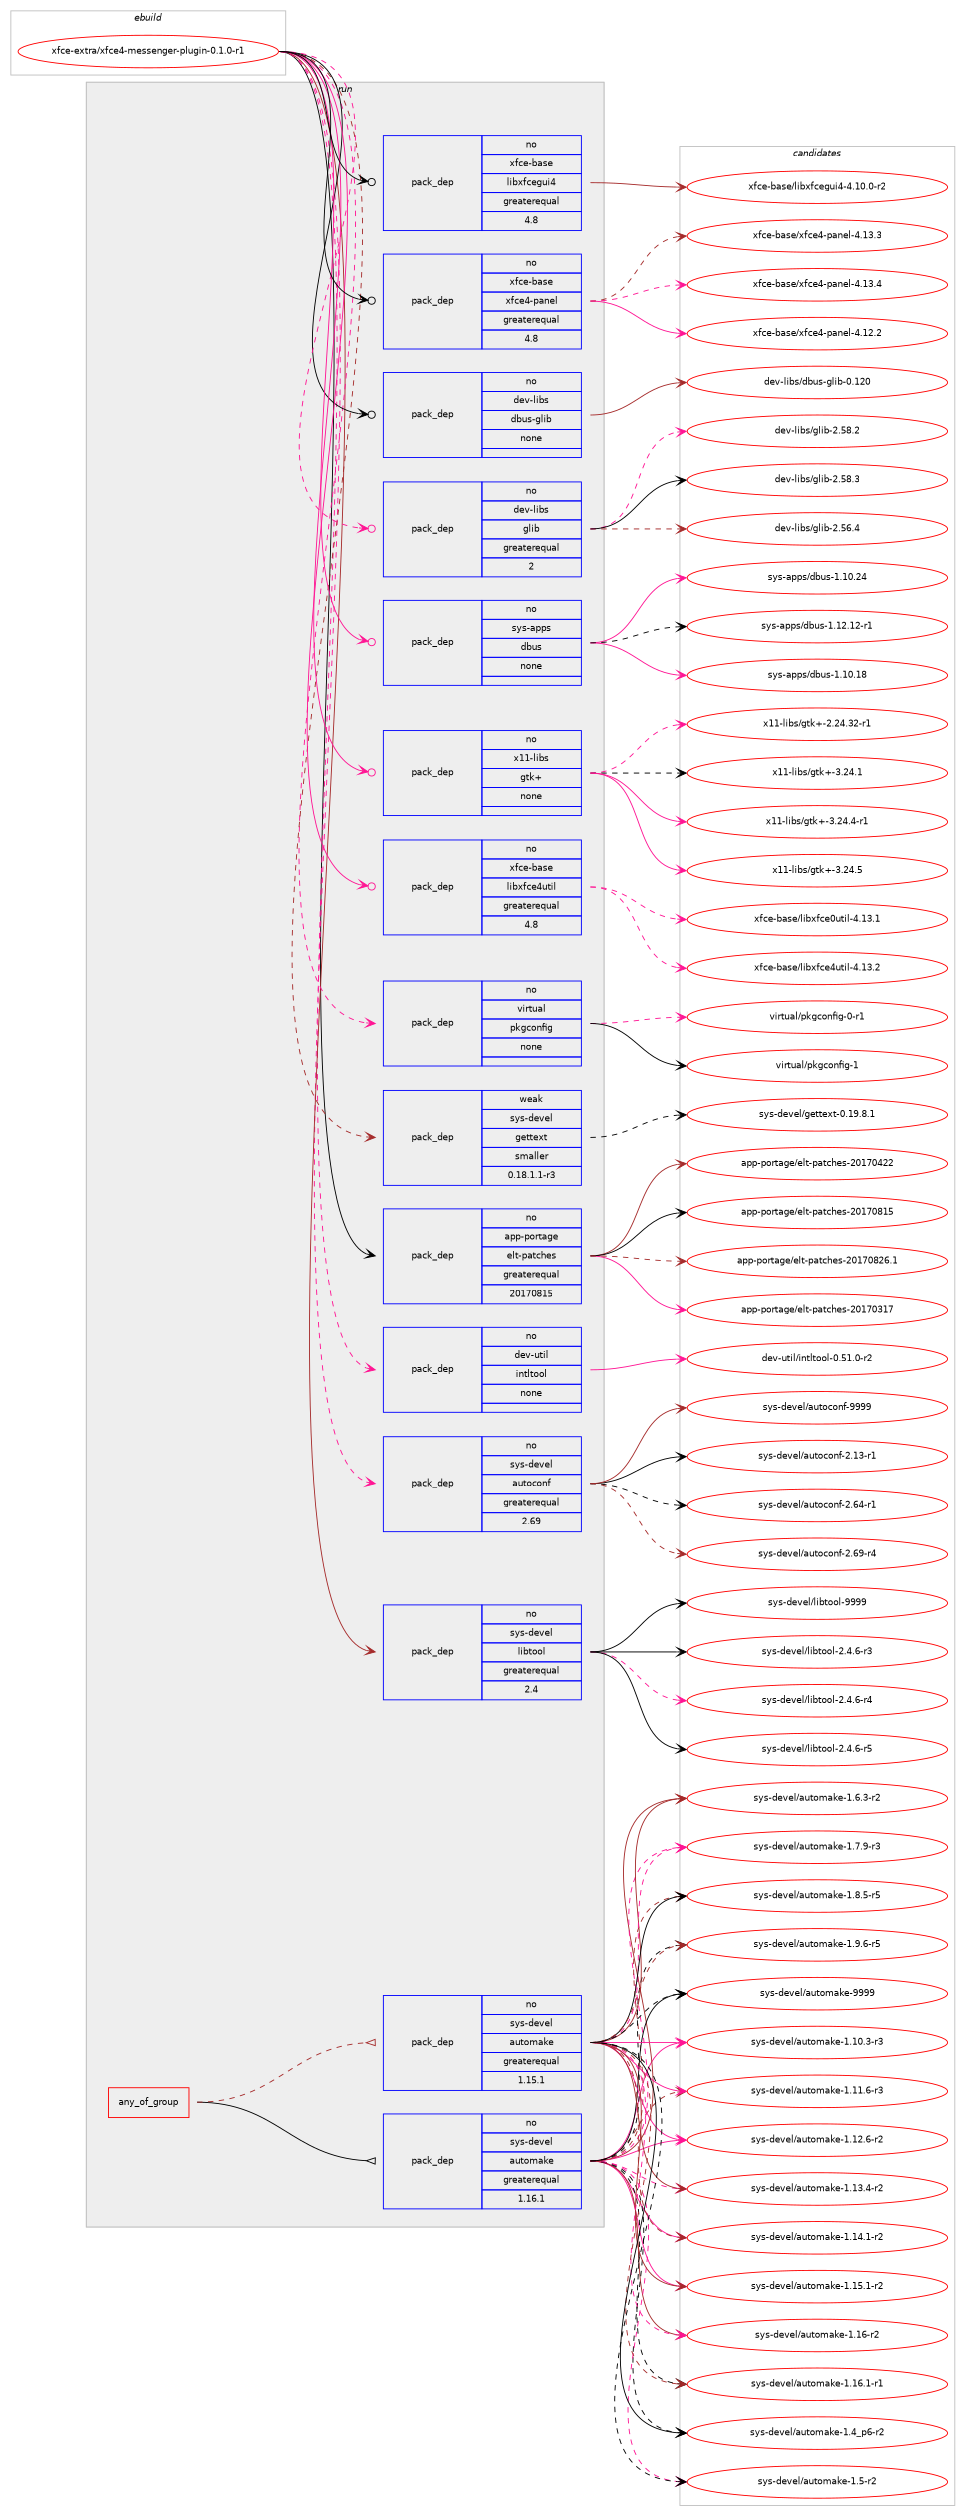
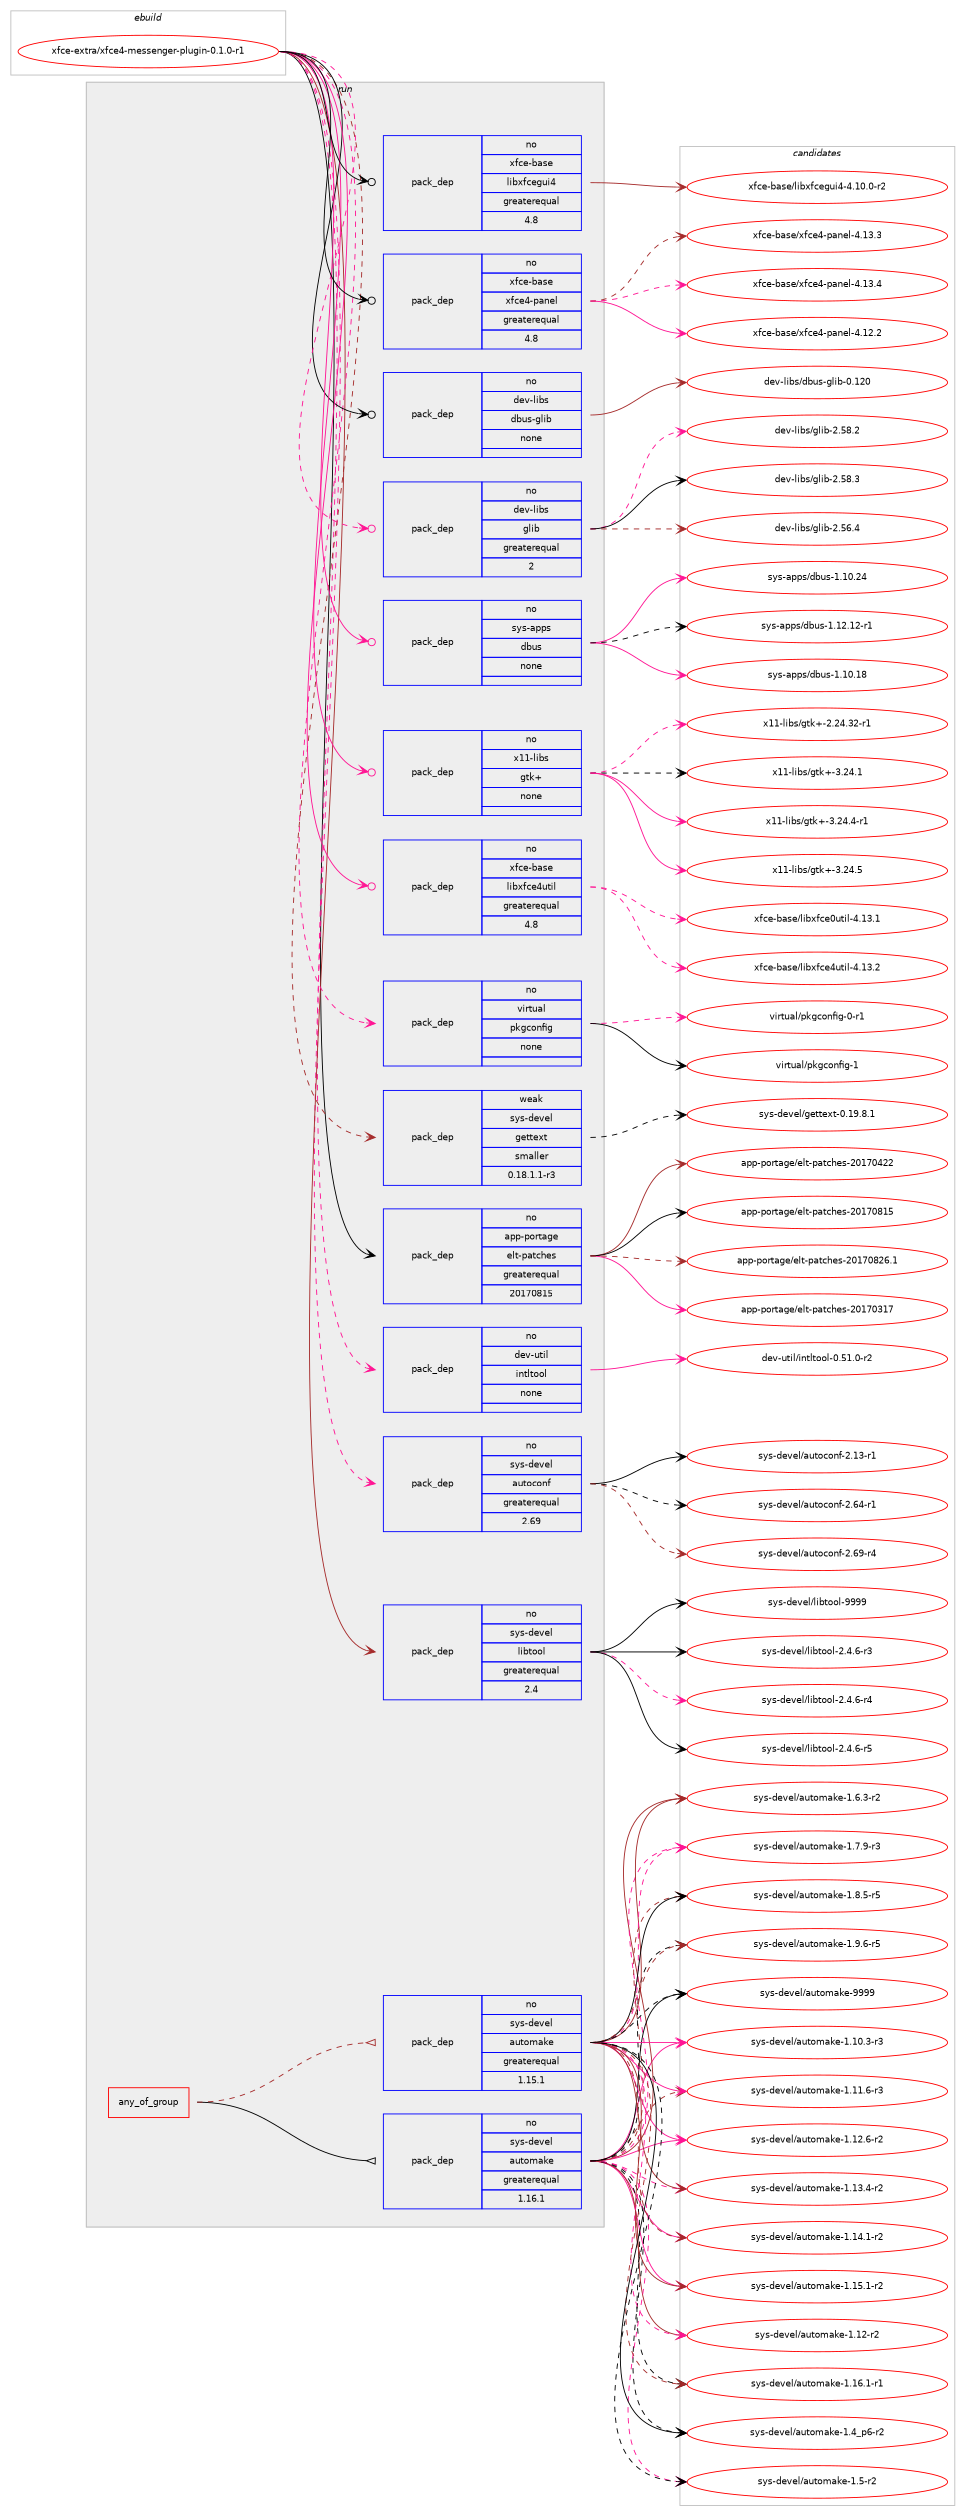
node "sys-devel/autoconf-9999": removed
node "sys-devel/automake-1.16-r2": label "sys-devel/automake-1.16-r2" -> "sys-devel/automake-1.12-r2"
